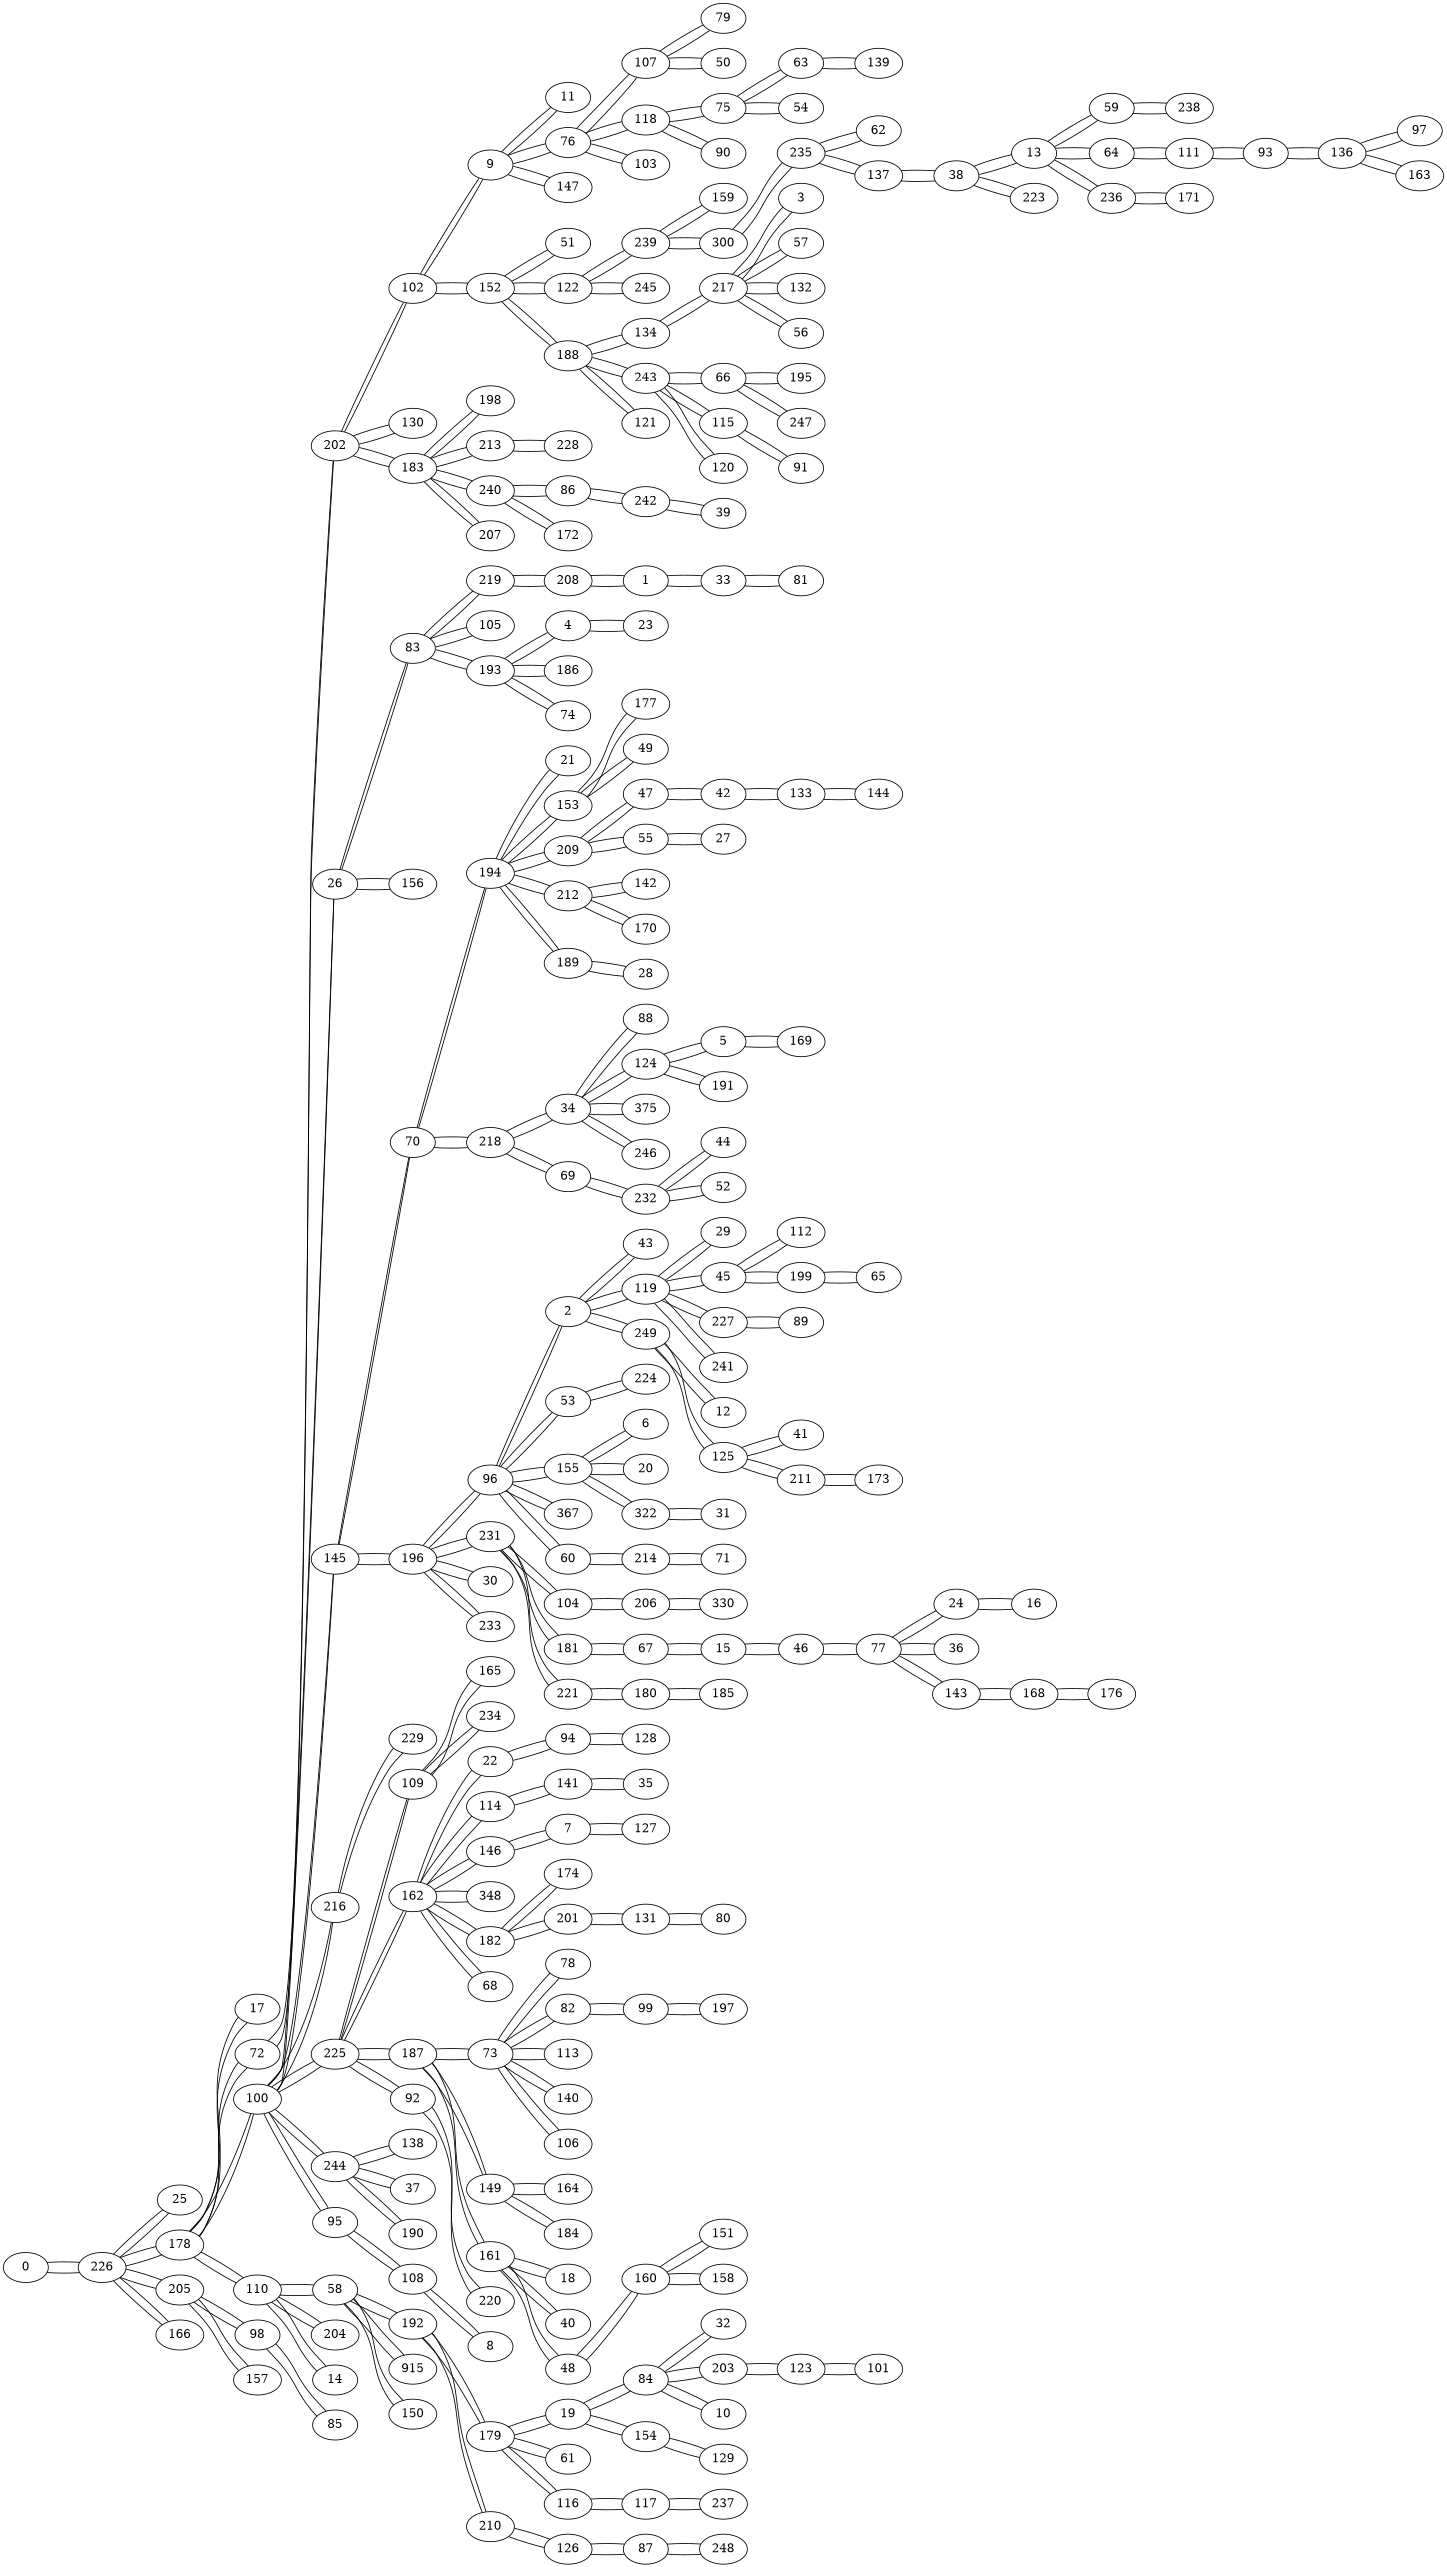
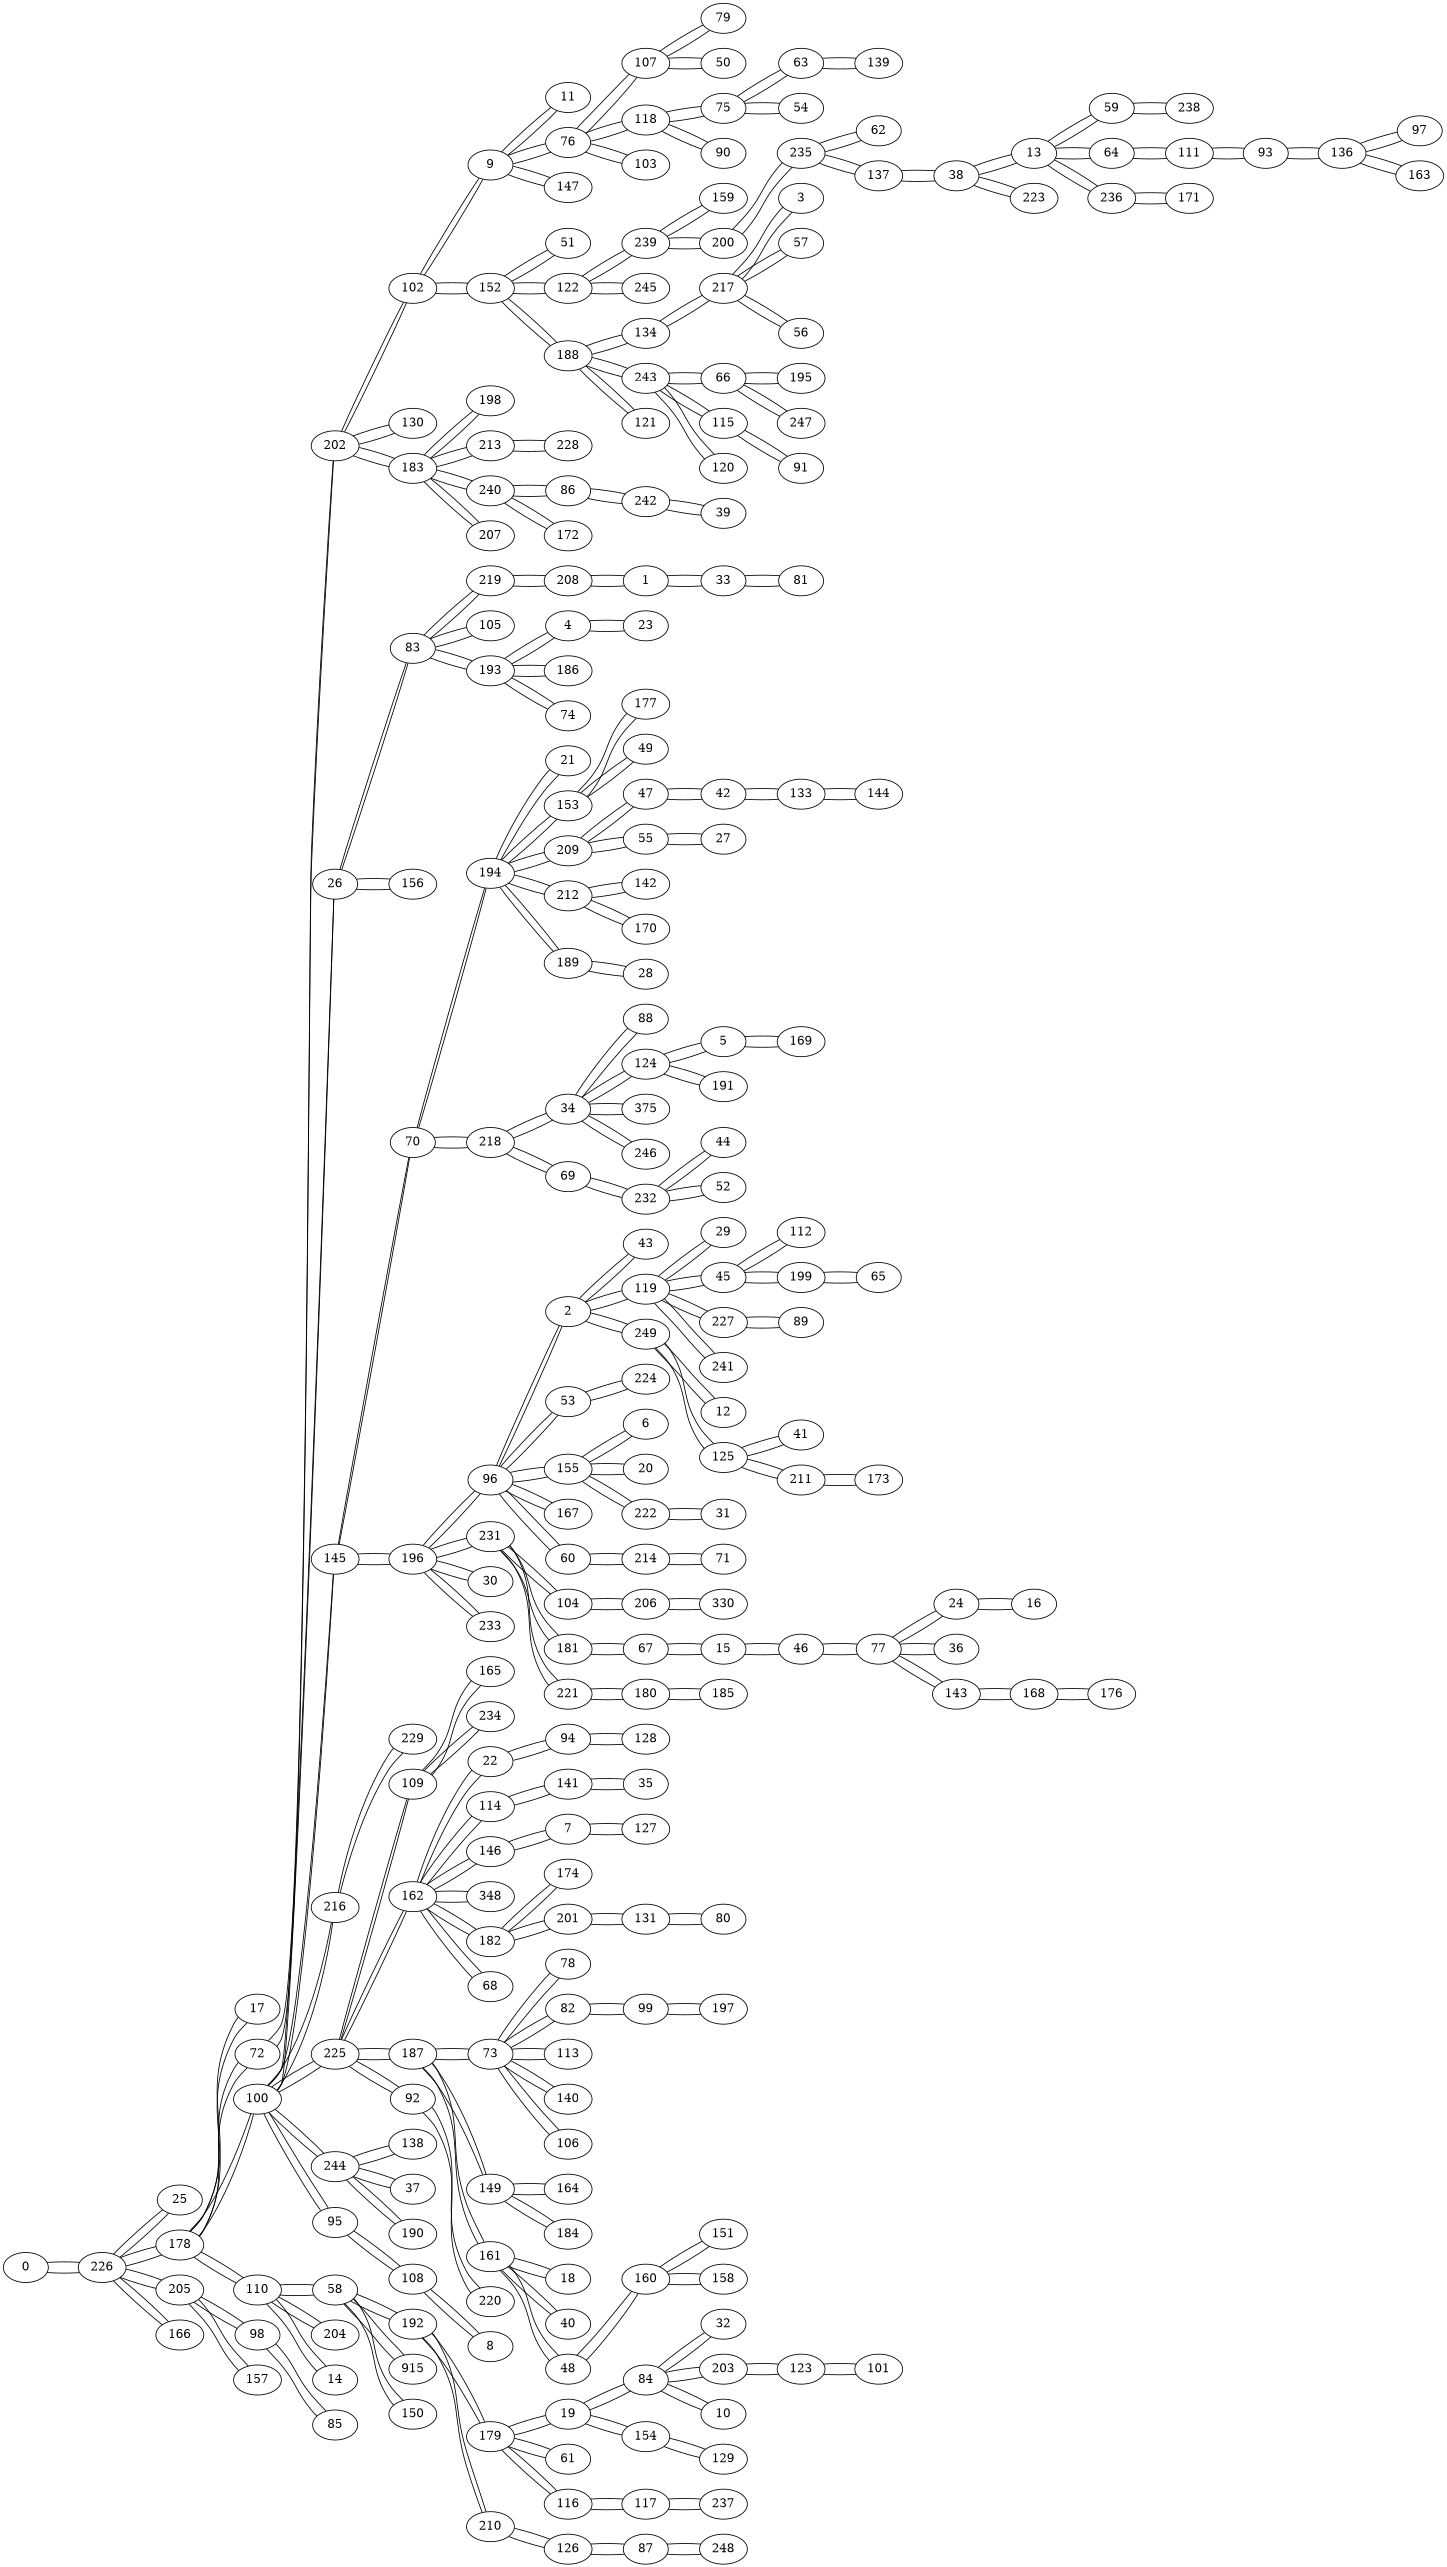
node "300": label "300" -> "200"
node "132": removed
node "367": label "367" -> "167"
node "322": label "322" -> "222"
